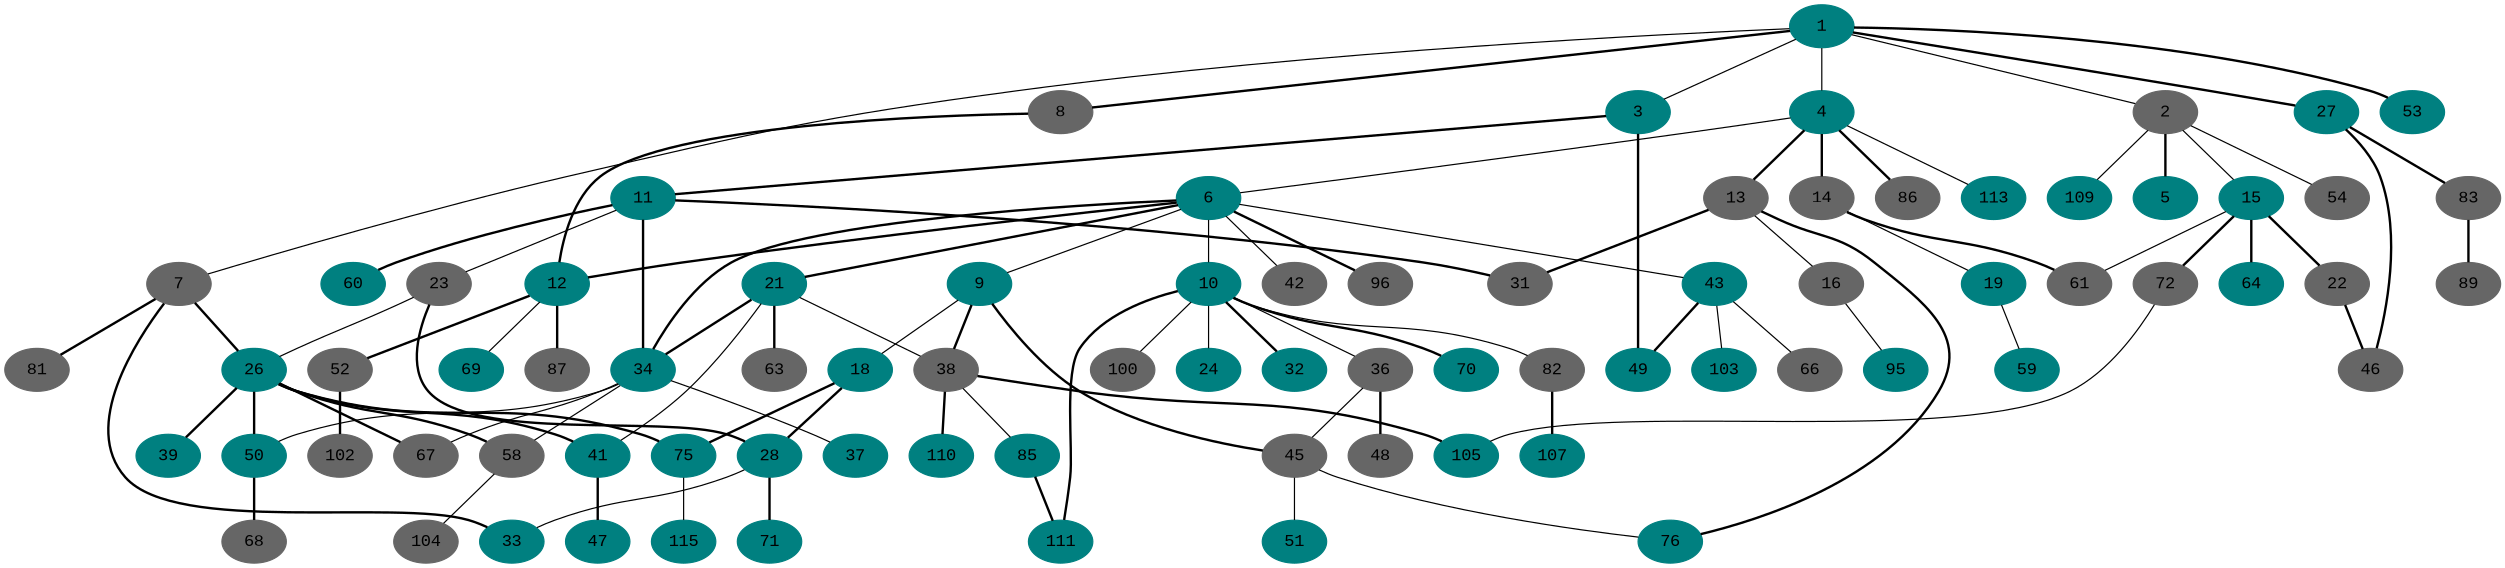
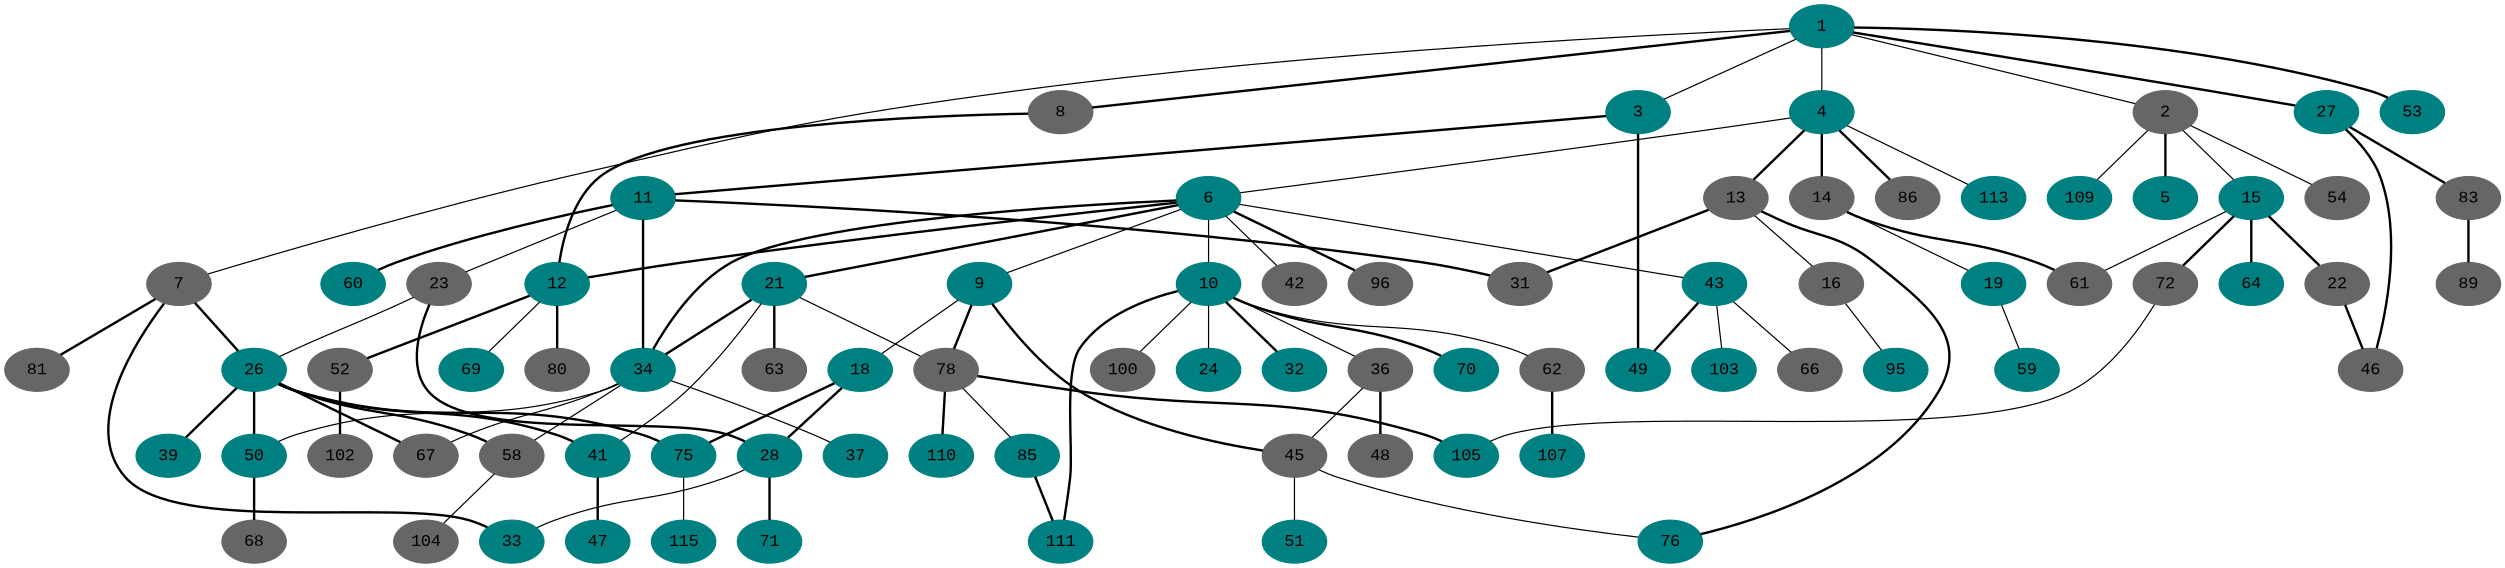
node "87": label "87" -> "80"
node "38": label "38" -> "78"
node "82": label "82" -> "62"
